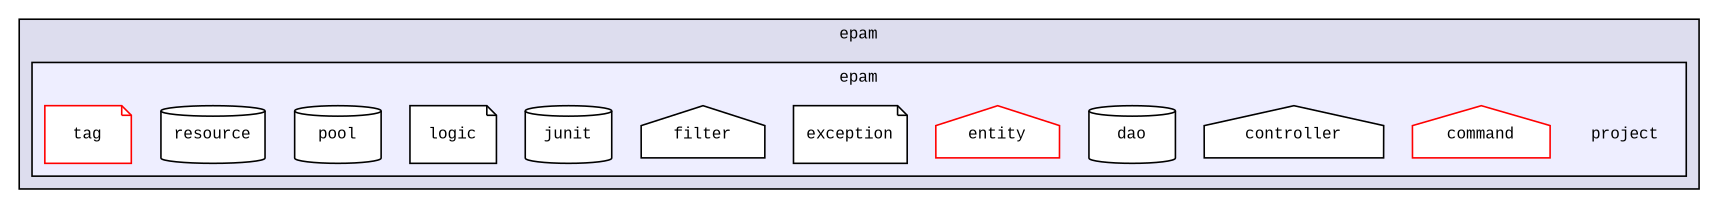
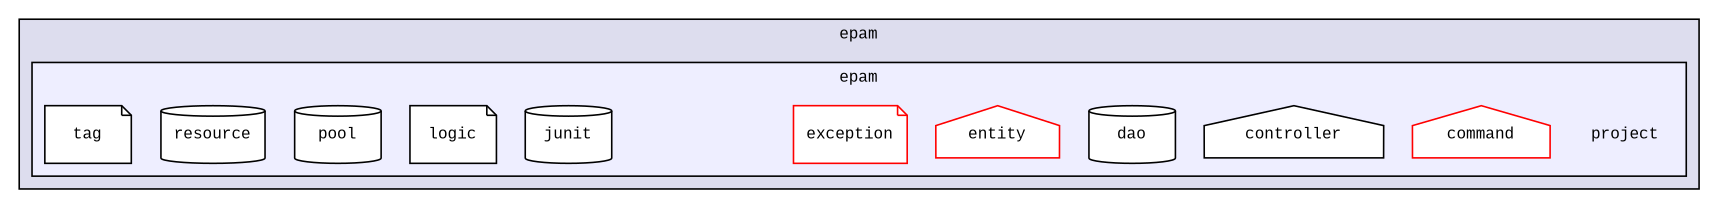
node "tag": color red -> black
node "filter": removed
node "exception": color black -> red
